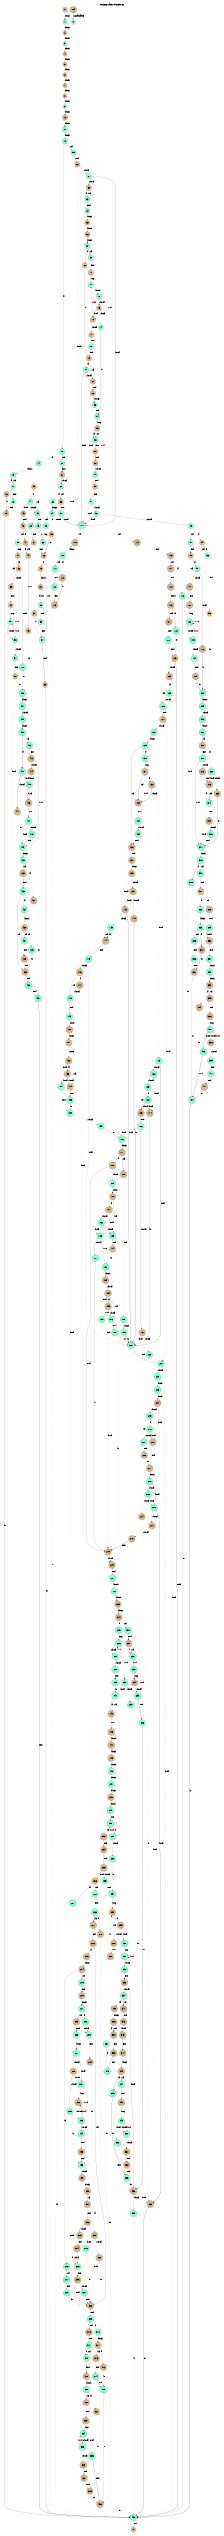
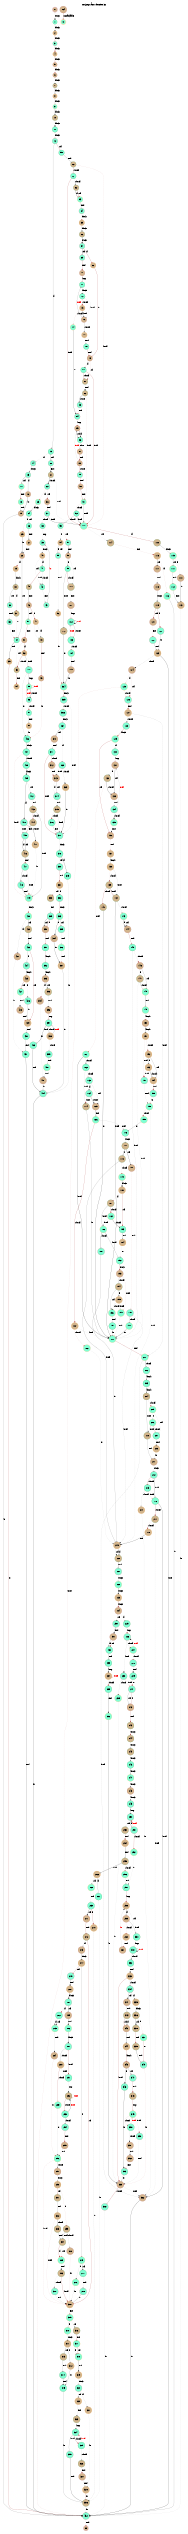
edge "39" -> "40": added, label "block"
edge "54" -> "55": now "170" -> "55"
edge "276" -> "275": reversed
